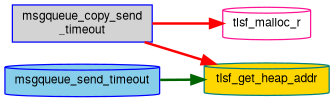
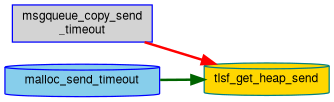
node "tlsf_malloc_r": removed
node "tlsf_get_heap_addr": label "tlsf_get_heap_addr" -> "tlsf_get_heap_send"
node "msgqueue_send_timeout": label "msgqueue_send_timeout" -> "malloc_send_timeout"
